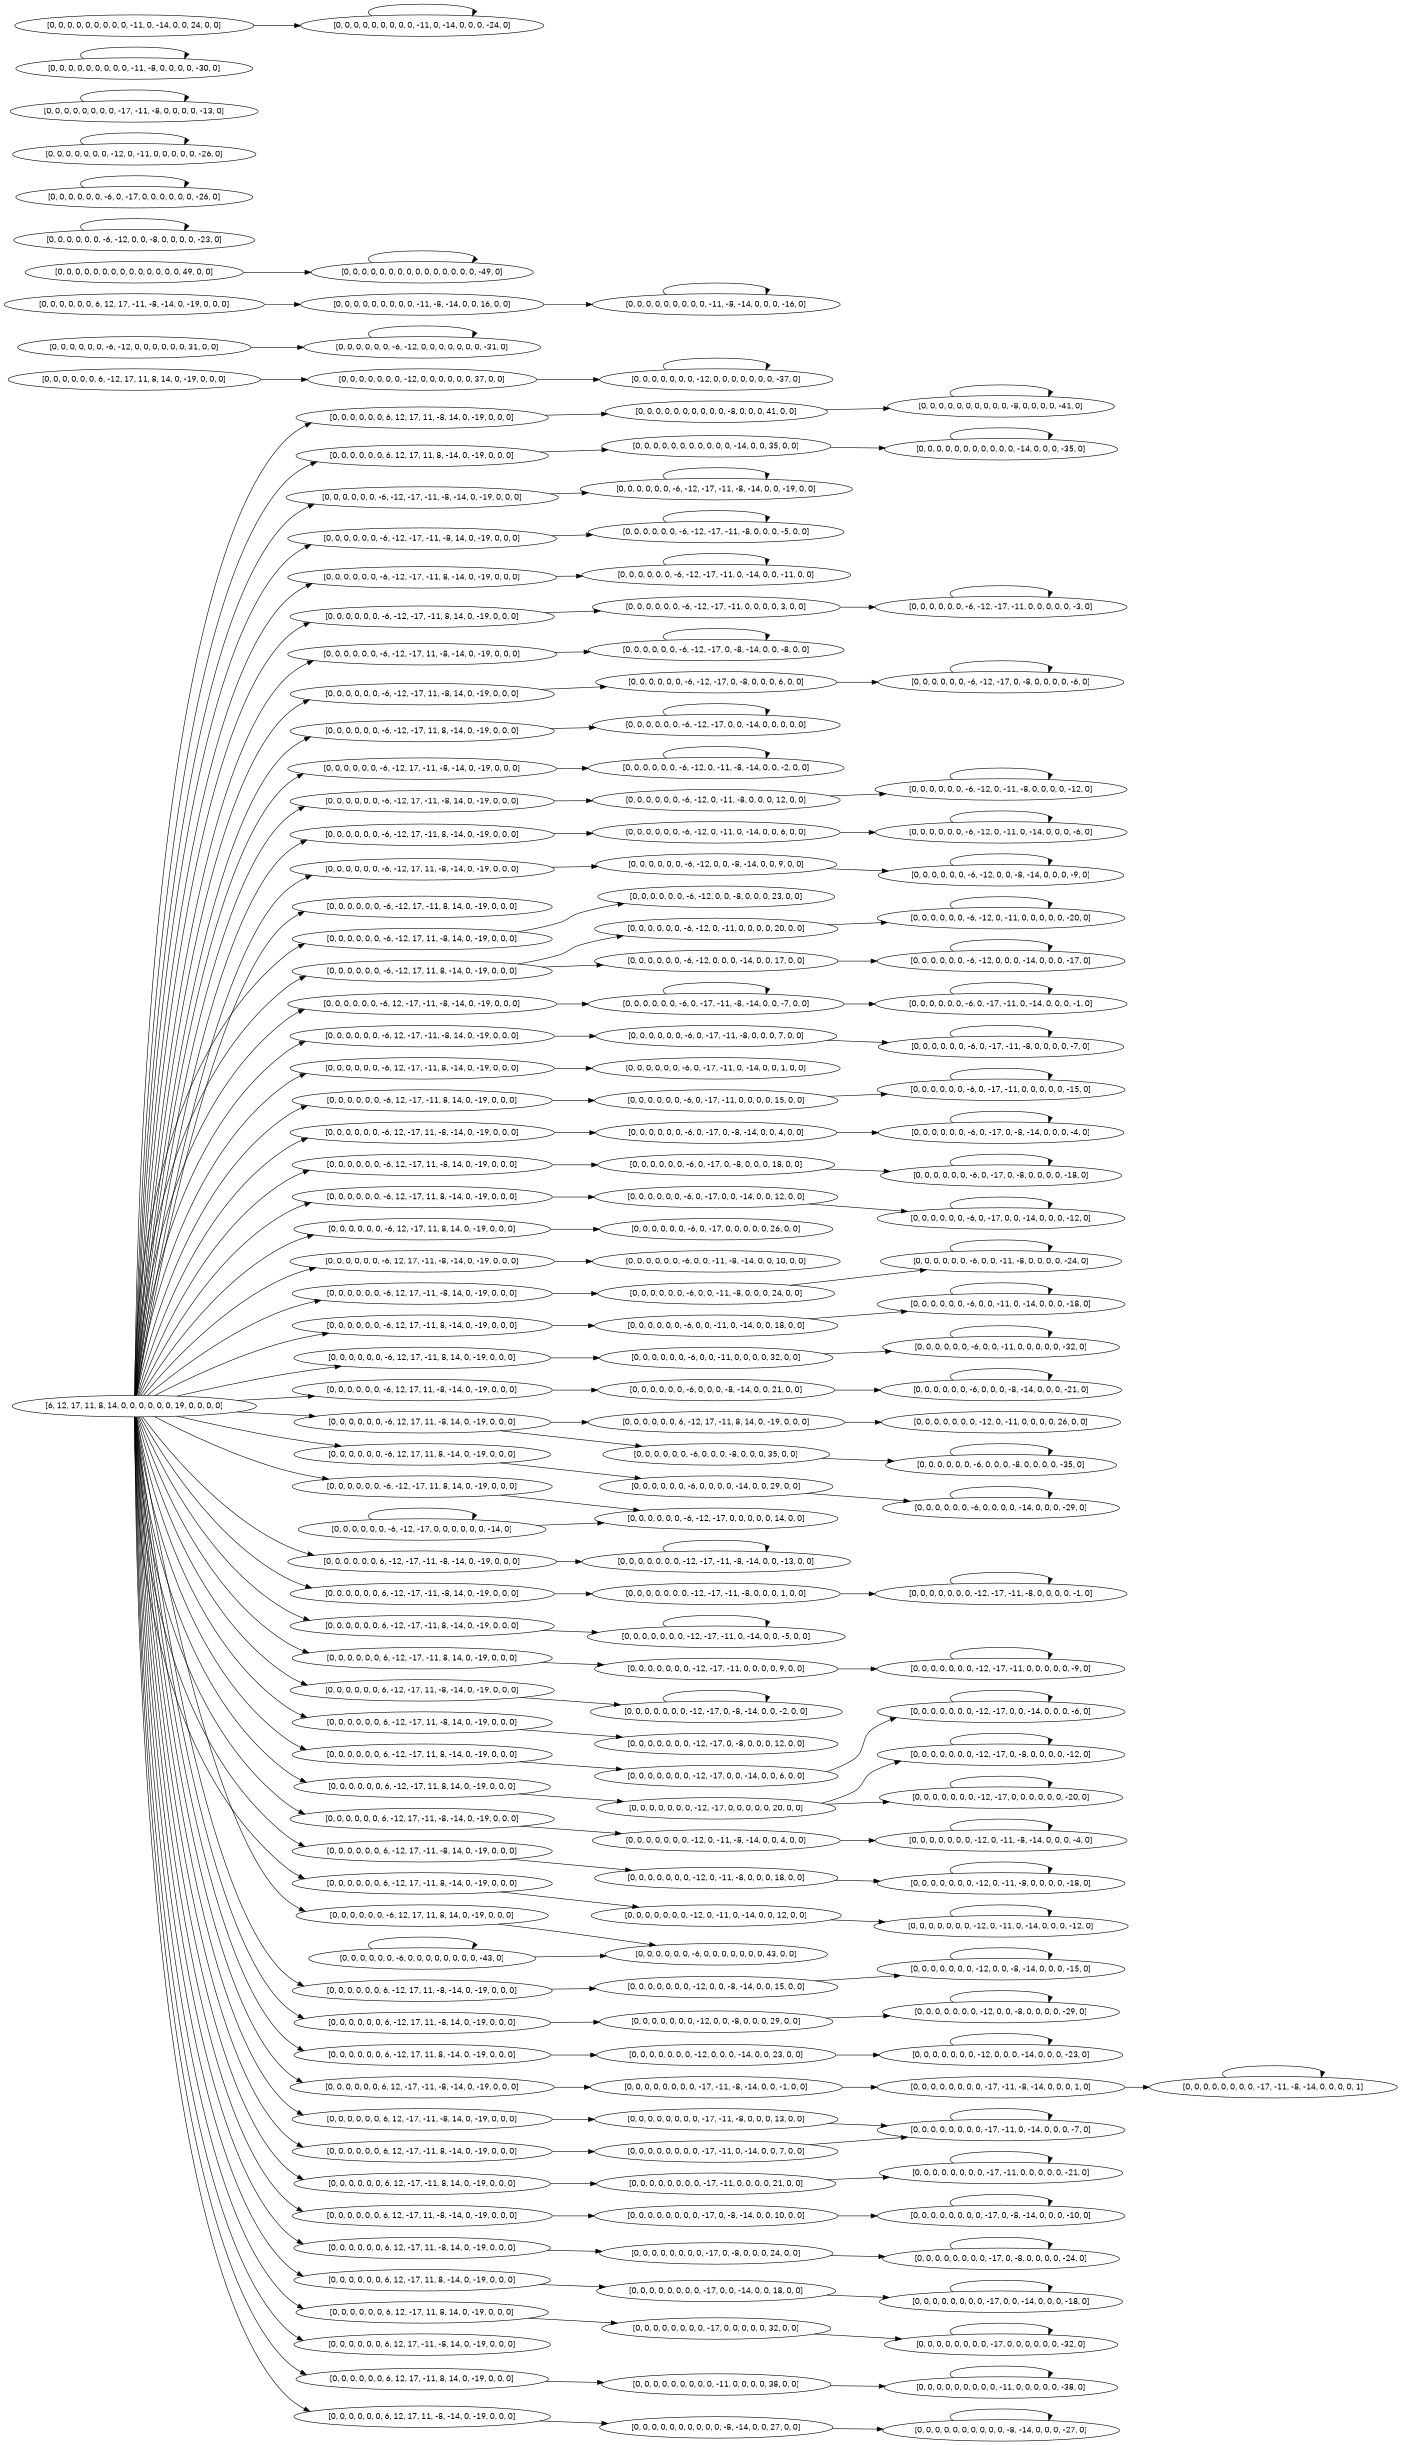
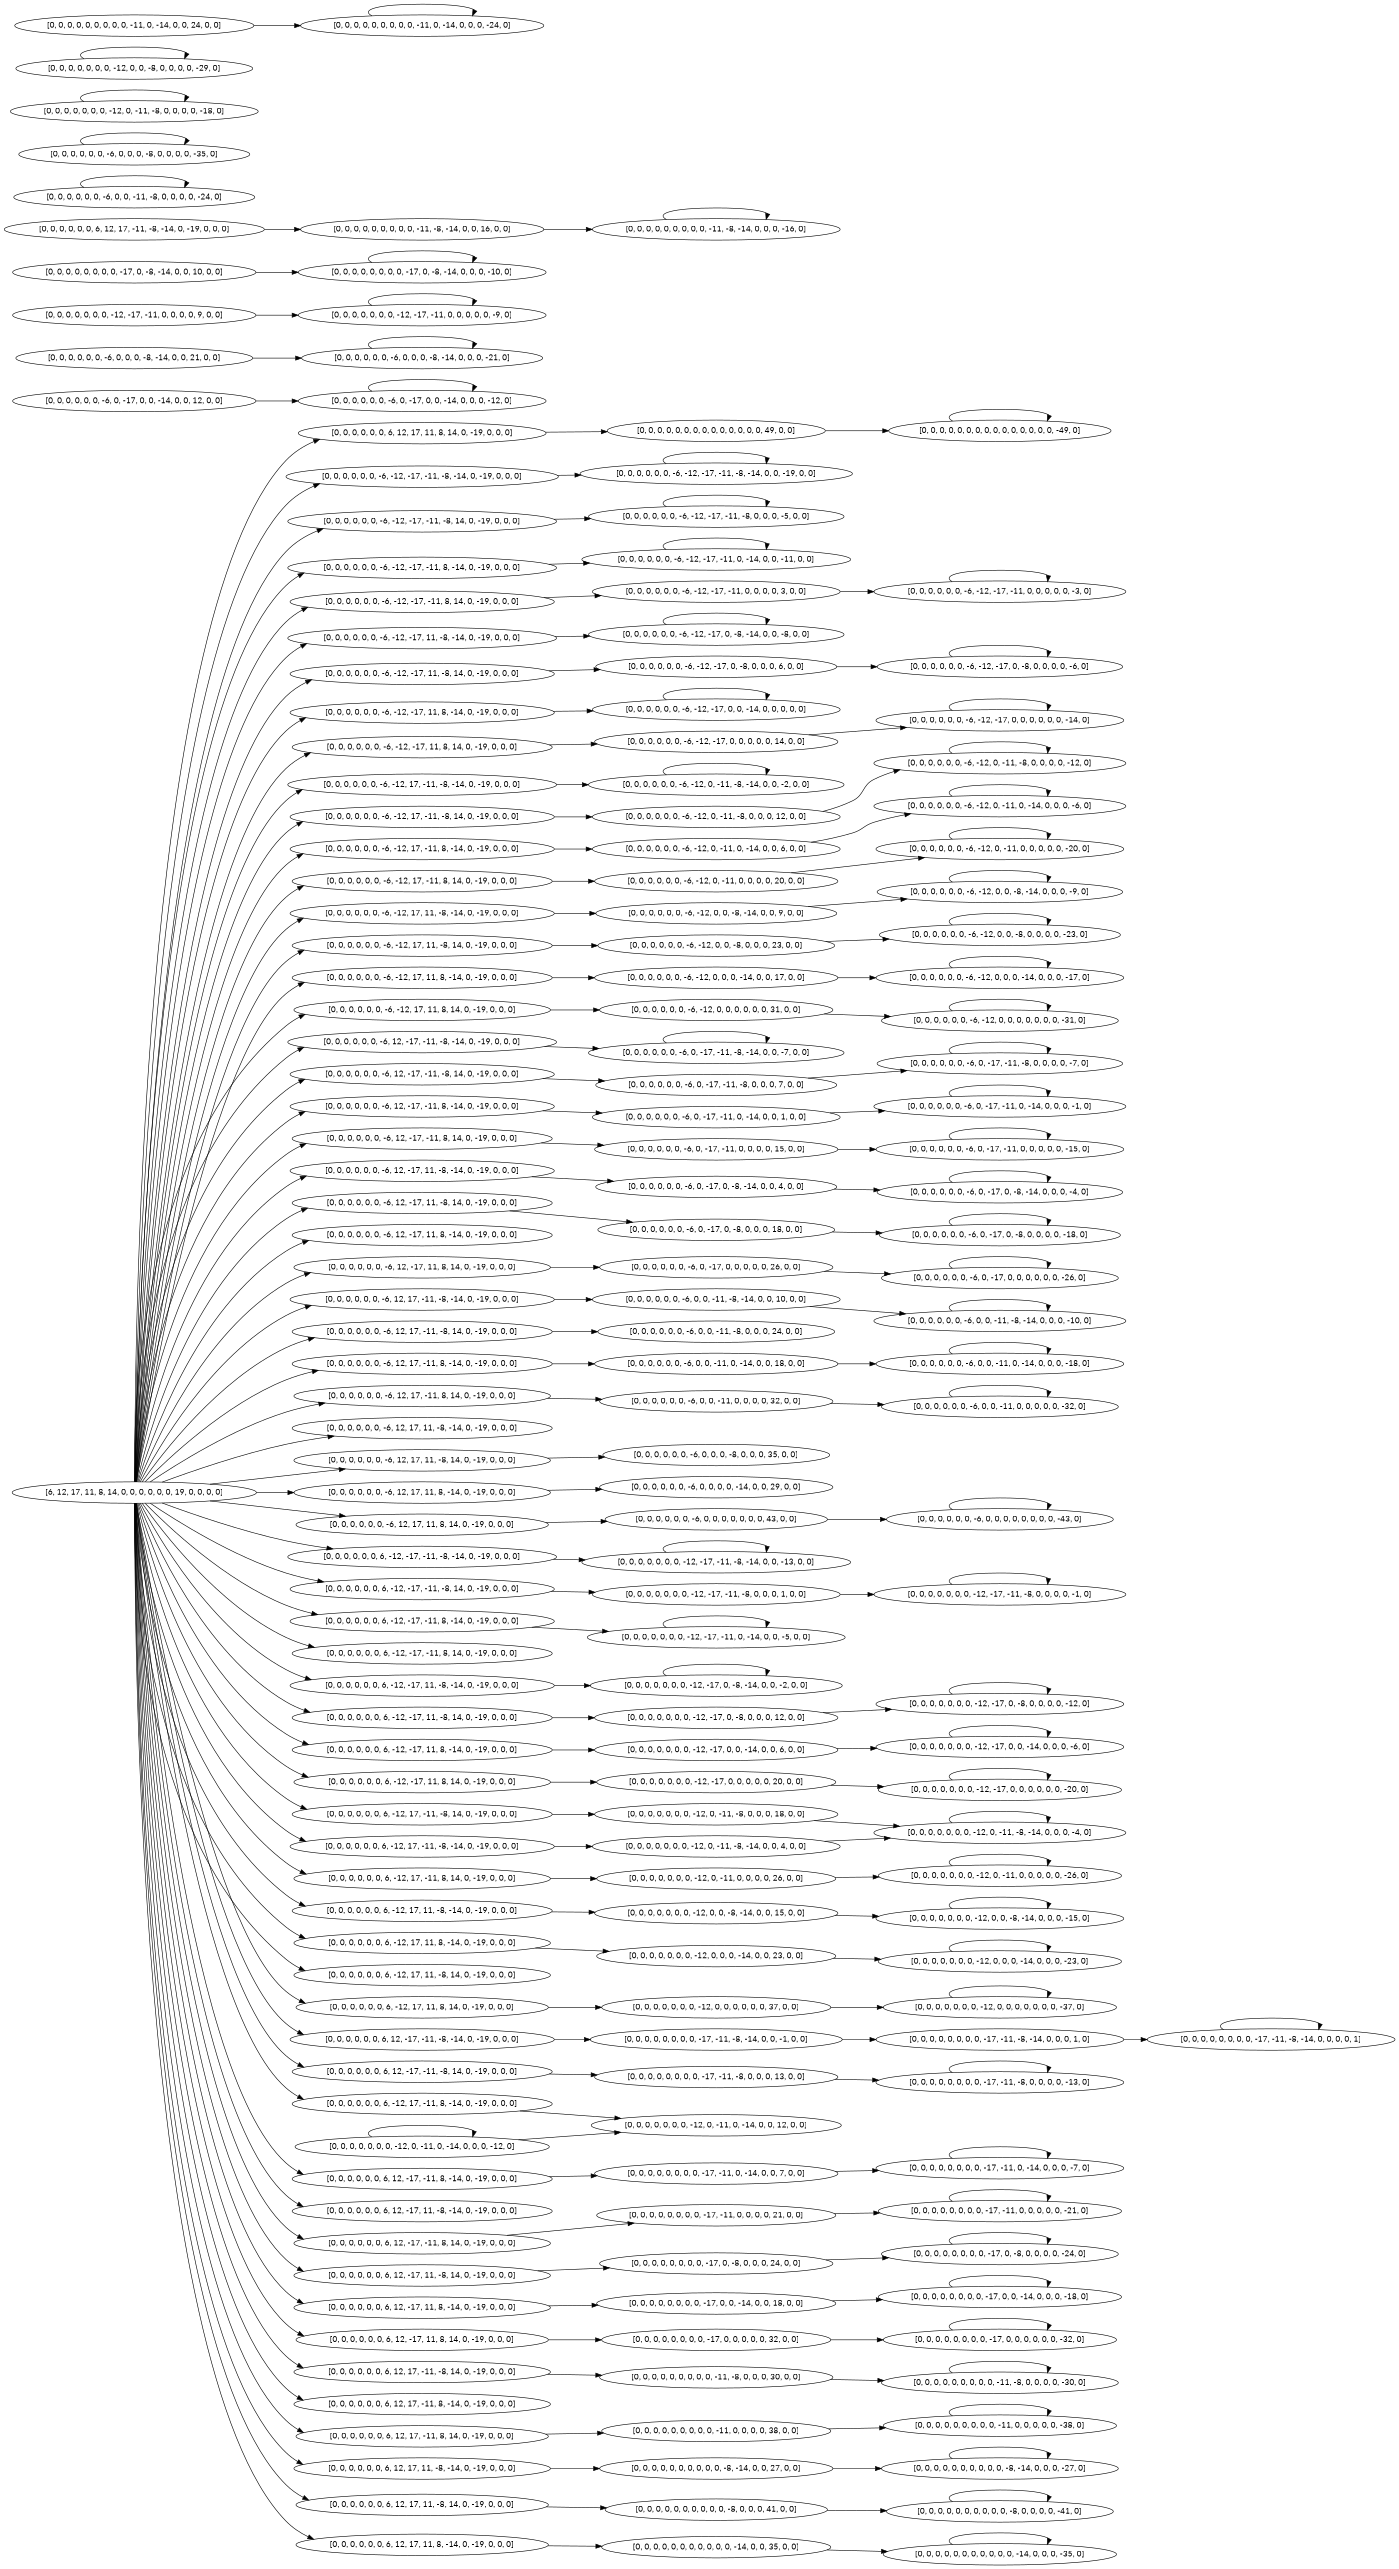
node "[0, 0, 0, 0, 0, 0, 6, 12, 17, 11, 8, 14, 0, -19, 0, 0, 0]": added
edge "[0, 0, 0, 0, 0, 0, -6, -12, 0, 0, -8, 0, 0, 0, 23, 0, 0]" -> "[0, 0, 0, 0, 0, 0, -6, -12, 0, 0, -8, 0, 0, 0, 0, -23, 0]": added
edge "[0, 0, 0, 0, 0, 0, -6, -12, 17, 11, 8, -14, 0, -19, 0, 0, 0]" -> "[0, 0, 0, 0, 0, 0, -6, -12, 0, -11, 0, 0, 0, 0, 20, 0, 0]": now "[0, 0, 0, 0, 0, 0, -6, -12, 17, -11, 8, 14, 0, -19, 0, 0, 0]" -> "[0, 0, 0, 0, 0, 0, -6, -12, 0, -11, 0, 0, 0, 0, 20, 0, 0]"
edge "[0, 0, 0, 0, 0, 0, -6, 0, -17, -11, -8, -14, 0, 0, -7, 0, 0]" -> "[0, 0, 0, 0, 0, 0, -6, 0, -17, -11, 0, -14, 0, 0, 0, -1, 0]": now "[0, 0, 0, 0, 0, 0, -6, 0, -17, -11, 0, -14, 0, 0, 1, 0, 0]" -> "[0, 0, 0, 0, 0, 0, -6, 0, -17, -11, 0, -14, 0, 0, 0, -1, 0]"
node "[0, 0, 0, 0, 0, 0, -6, -12, 17, 11, 8, 14, 0, -19, 0, 0, 0]": added
edge "[0, 0, 0, 0, 0, 0, -6, 12, -17, 11, 8, -14, 0, -19, 0, 0, 0]" -> "[0, 0, 0, 0, 0, 0, -6, 0, -17, 0, 0, -14, 0, 0, 12, 0, 0]": removed
edge "[0, 0, 0, 0, 0, 0, -6, 0, -17, 0, 0, 0, 0, 0, 26, 0, 0]" -> "[0, 0, 0, 0, 0, 0, -6, 0, -17, 0, 0, 0, 0, 0, 0, -26, 0]": added
edge "[0, 0, 0, 0, 0, 0, -6, 0, 0, -11, -8, 0, 0, 0, 24, 0, 0]" -> "[0, 0, 0, 0, 0, 0, -6, 0, 0, -11, -8, 0, 0, 0, 0, -24, 0]": removed
node "[0, 0, 0, 0, 0, 0, -6, 0, 0, -11, -8, -14, 0, 0, 0, -10, 0]": added
edge "[0, 0, 0, 0, 0, 0, -6, 12, 17, 11, -8, -14, 0, -19, 0, 0, 0]" -> "[0, 0, 0, 0, 0, 0, -6, 0, 0, 0, -8, -14, 0, 0, 21, 0, 0]": removed
edge "[0, 0, 0, 0, 0, 0, -6, 12, 17, 11, -8, 14, 0, -19, 0, 0, 0]" -> "[0, 0, 0, 0, 0, 0, 6, -12, 17, -11, 8, 14, 0, -19, 0, 0, 0]": now "[6, 12, 17, 11, 8, 14, 0, 0, 0, 0, 0, 0, 19, 0, 0, 0, 0]" -> "[0, 0, 0, 0, 0, 0, 6, -12, 17, -11, 8, 14, 0, -19, 0, 0, 0]"
edge "[0, 0, 0, 0, 0, 0, -6, 0, 0, 0, -8, 0, 0, 0, 35, 0, 0]" -> "[0, 0, 0, 0, 0, 0, -6, 0, 0, 0, -8, 0, 0, 0, 0, -35, 0]": removed
node "[0, 0, 0, 0, 0, 0, -6, 0, 0, 0, 0, -14, 0, 0, 0, -29, 0]": removed
edge "[0, 0, 0, 0, 0, 0, -6, -12, -17, 0, 0, 0, 0, 0, 0, -14, 0]" -> "[0, 0, 0, 0, 0, 0, -6, -12, -17, 0, 0, 0, 0, 0, 14, 0, 0]": reversed
edge "[0, 0, 0, 0, 0, 0, 6, -12, -17, -11, 8, 14, 0, -19, 0, 0, 0]" -> "[0, 0, 0, 0, 0, 0, 0, -12, -17, -11, 0, 0, 0, 0, 9, 0, 0]": removed
edge "[6, 12, 17, 11, 8, 14, 0, 0, 0, 0, 0, 0, 19, 0, 0, 0, 0]" -> "[0, 0, 0, 0, 0, 0, 6, -12, 17, 11, 8, 14, 0, -19, 0, 0, 0]": added
edge "[0, 0, 0, 0, 0, 0, 0, -12, -17, 0, 0, 0, 0, 0, 20, 0, 0]" -> "[0, 0, 0, 0, 0, 0, 0, -12, -17, 0, -8, 0, 0, 0, 0, -12, 0]": now "[0, 0, 0, 0, 0, 0, 0, -12, -17, 0, -8, 0, 0, 0, 12, 0, 0]" -> "[0, 0, 0, 0, 0, 0, 0, -12, -17, 0, -8, 0, 0, 0, 0, -12, 0]"
edge "[0, 0, 0, 0, 0, 0, 0, -12, 0, -11, 0, 0, 0, 0, 26, 0, 0]" -> "[0, 0, 0, 0, 0, 0, 0, -12, 0, -11, 0, 0, 0, 0, 0, -26, 0]": added
edge "[0, 0, 0, 0, 0, 0, 0, -12, 0, -11, -8, 0, 0, 0, 18, 0, 0]" -> "[0, 0, 0, 0, 0, 0, 0, -12, 0, -11, -8, 0, 0, 0, 0, -18, 0]": now "[0, 0, 0, 0, 0, 0, 0, -12, 0, -11, -8, 0, 0, 0, 18, 0, 0]" -> "[0, 0, 0, 0, 0, 0, 0, -12, 0, -11, -8, -14, 0, 0, 0, -4, 0]"
edge "[0, 0, 0, 0, 0, 0, 0, -12, 0, -11, 0, -14, 0, 0, 12, 0, 0]" -> "[0, 0, 0, 0, 0, 0, 0, -12, 0, -11, 0, -14, 0, 0, 0, -12, 0]": reversed
edge "[0, 0, 0, 0, 0, 0, -6, 0, 0, 0, 0, 0, 0, 0, 0, -43, 0]" -> "[0, 0, 0, 0, 0, 0, -6, 0, 0, 0, 0, 0, 0, 0, 43, 0, 0]": reversed
node "[0, 0, 0, 0, 0, 0, 0, -12, 0, 0, -8, 0, 0, 0, 29, 0, 0]": removed
edge "[0, 0, 0, 0, 0, 0, 0, 0, -17, -11, -8, 0, 0, 0, 13, 0, 0]" -> "[0, 0, 0, 0, 0, 0, 0, 0, -17, -11, 0, -14, 0, 0, 0, -7, 0]": now "[0, 0, 0, 0, 0, 0, 0, 0, -17, -11, -8, 0, 0, 0, 13, 0, 0]" -> "[0, 0, 0, 0, 0, 0, 0, 0, -17, -11, -8, 0, 0, 0, 0, -13, 0]"
edge "[0, 0, 0, 0, 0, 0, 6, 12, -17, 11, -8, -14, 0, -19, 0, 0, 0]" -> "[0, 0, 0, 0, 0, 0, 0, 0, -17, 0, -8, -14, 0, 0, 10, 0, 0]": removed
node "[0, 0, 0, 0, 0, 0, 0, 0, 0, -11, -8, 0, 0, 0, 30, 0, 0]": added
node "[0, 0, 0, 0, 0, 0, 6, 12, 17, -11, 8, -14, 0, -19, 0, 0, 0]": added
